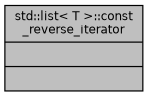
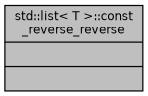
node "std::list< T >::const": text "_reverse_iterator" -> "_reverse_reverse"
